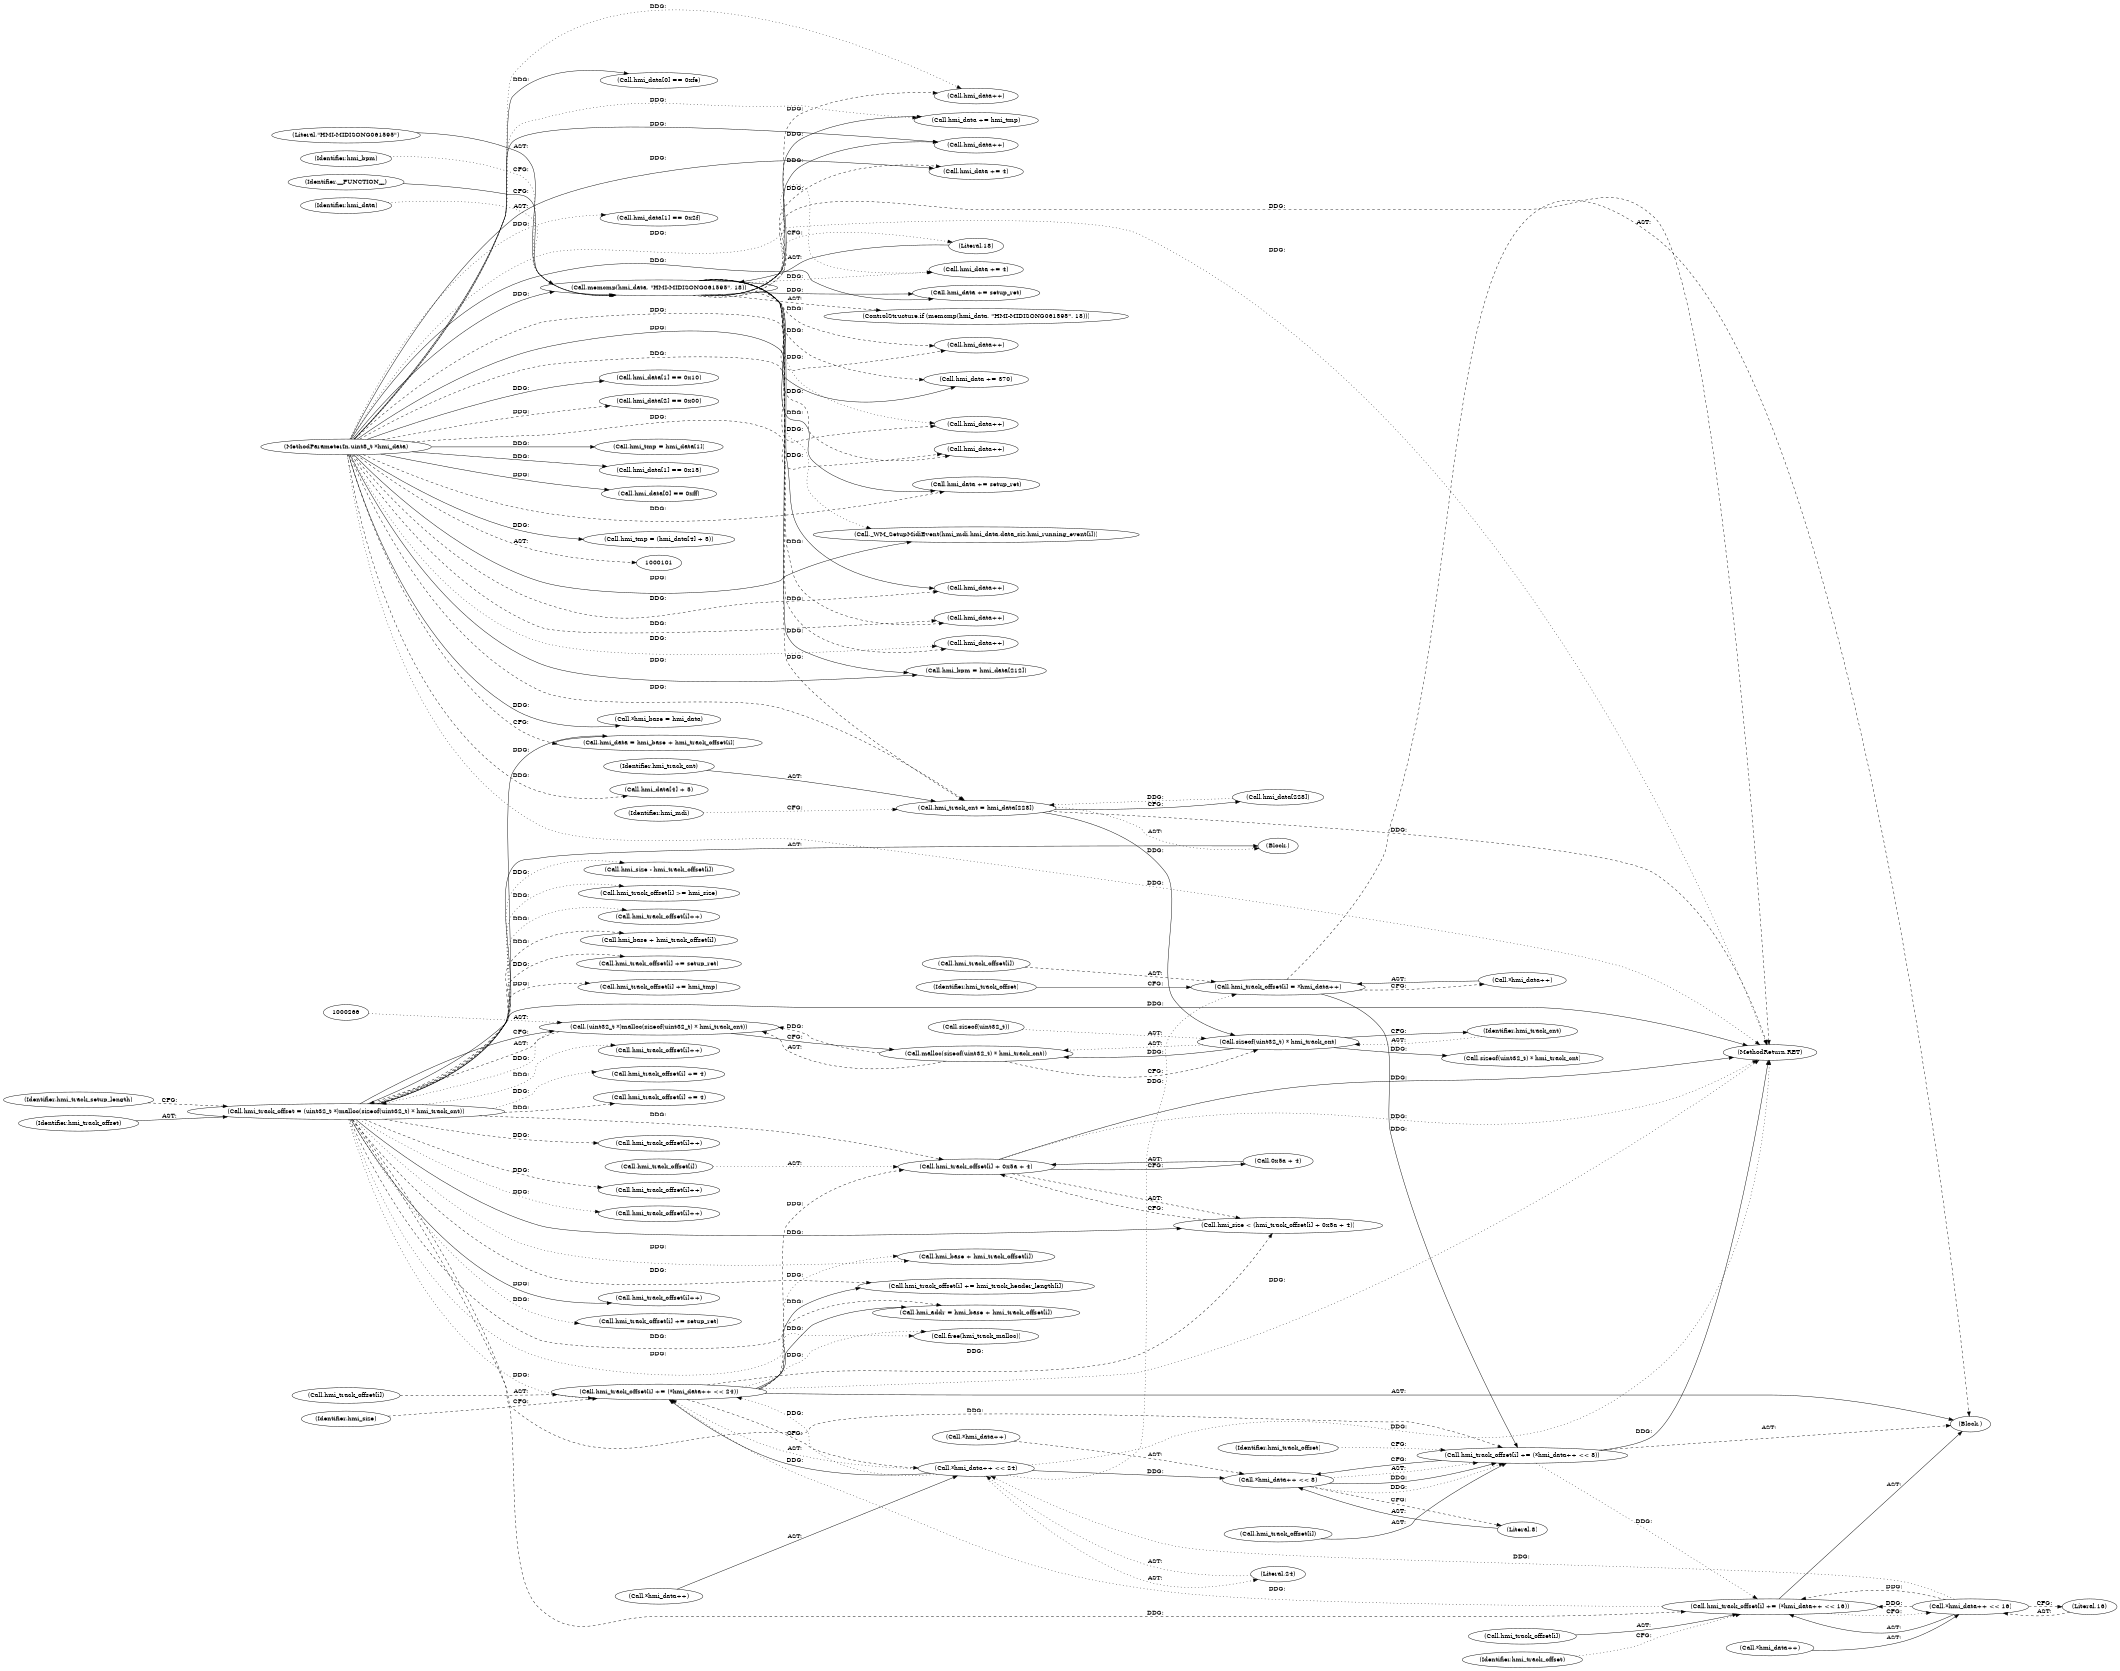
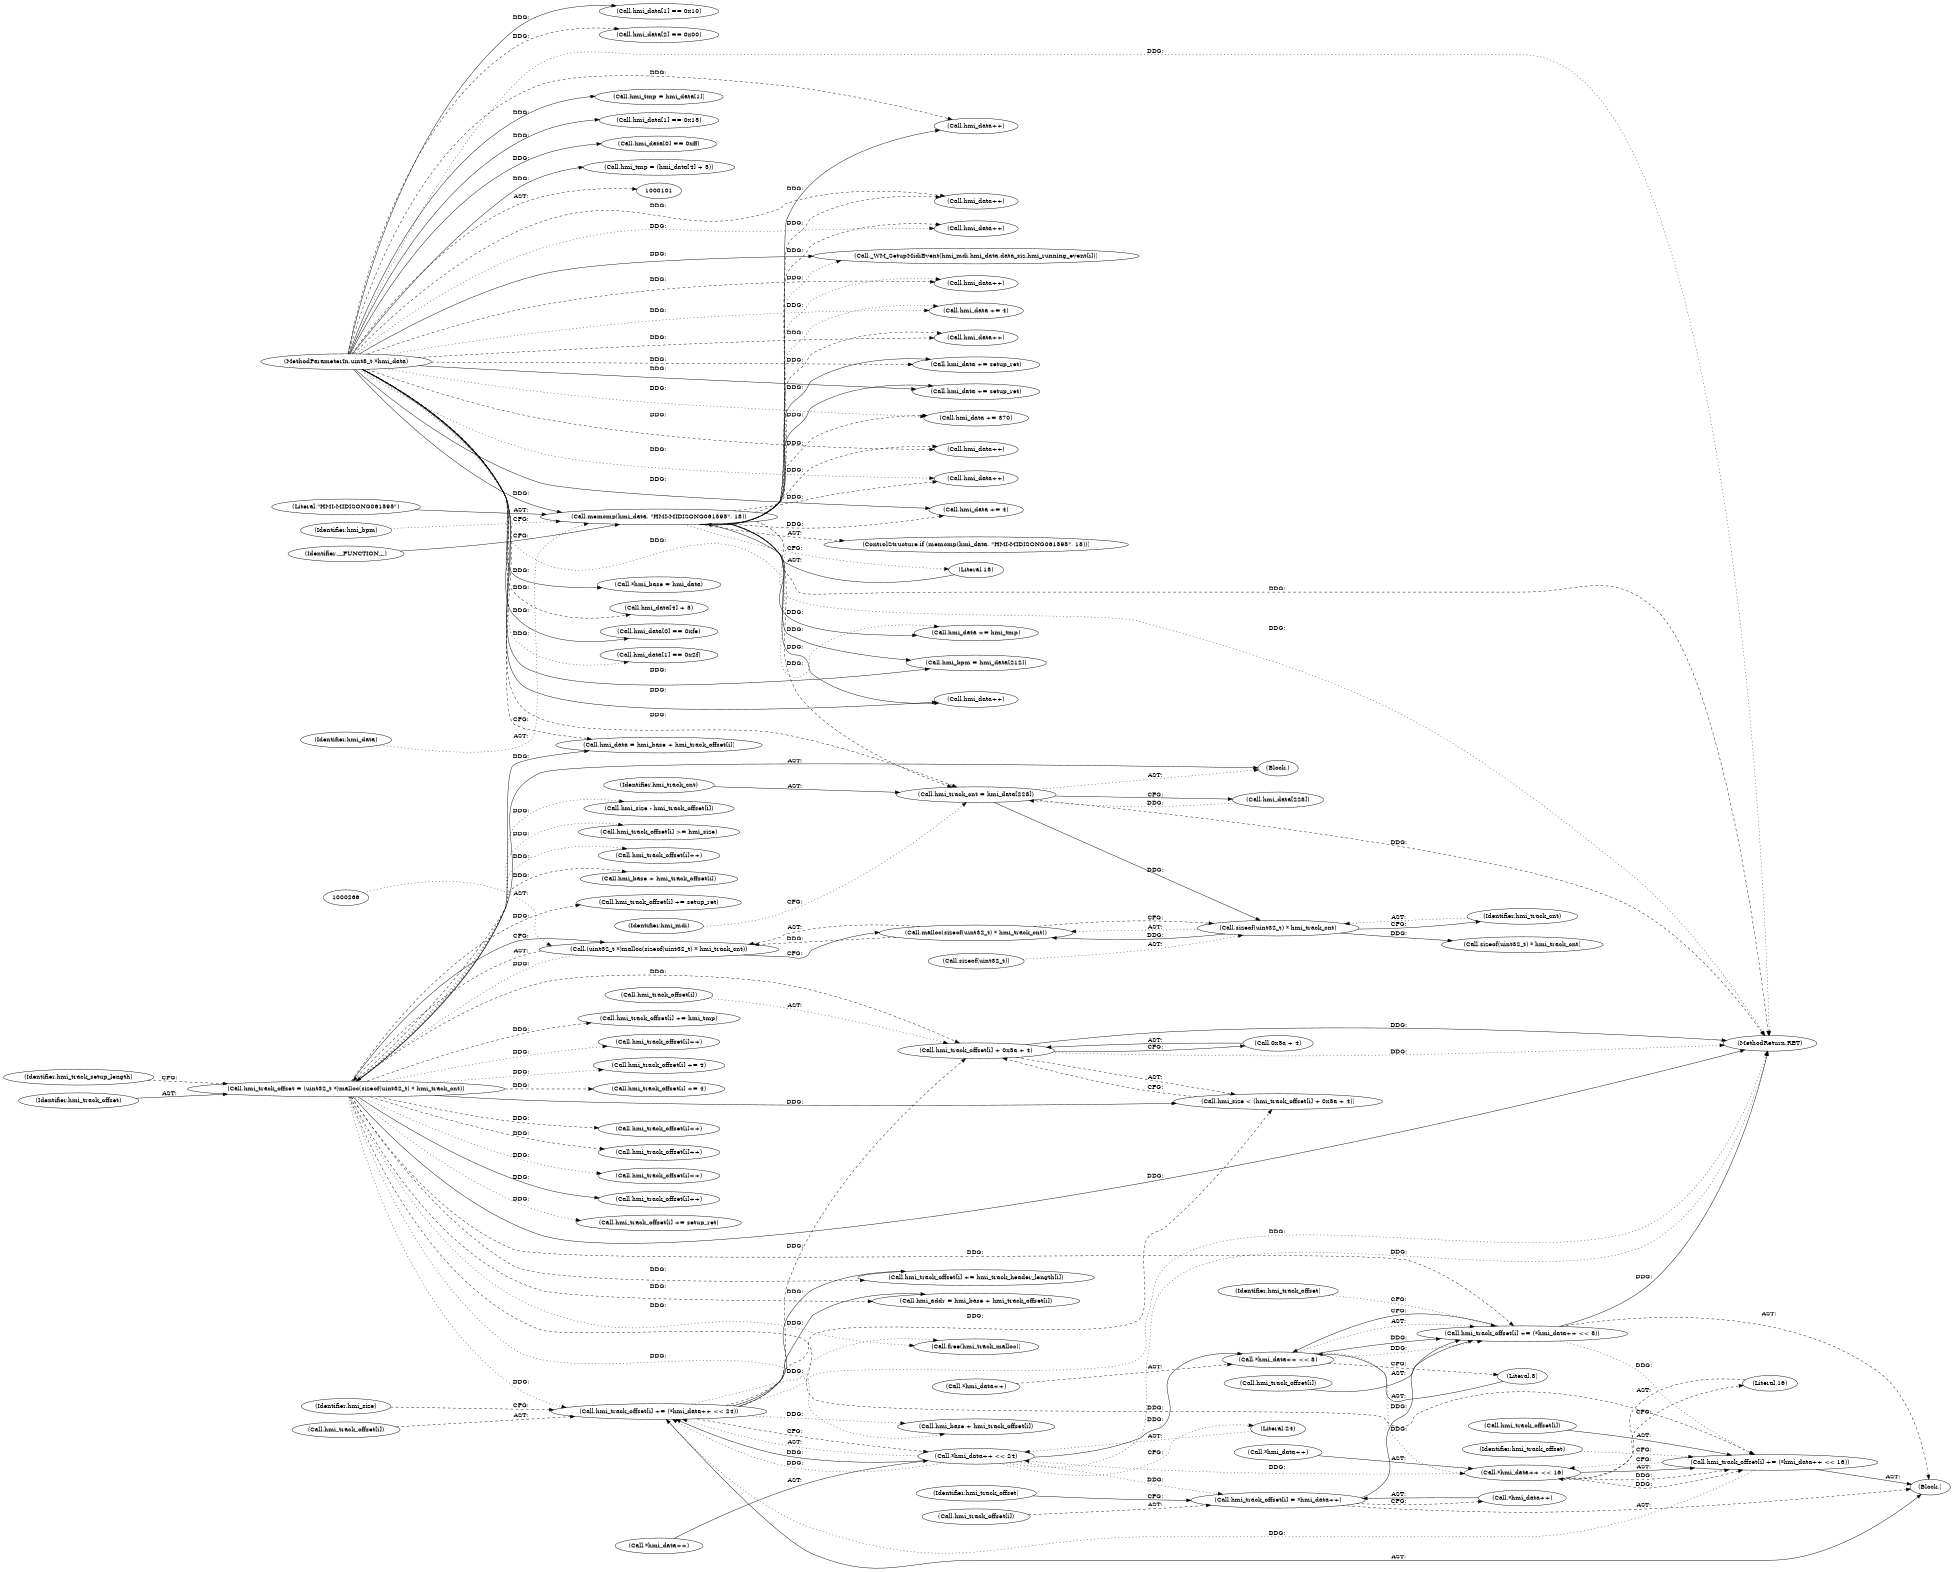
edge "(MethodParameterIn,uint8_t *hmi_data)" -> "(Call,hmi_data += 370)": style solid -> dotted
edge "(Call,*hmi_data++ << 8)" -> "(Call,*hmi_data++ << 16)": added, label "DDG:"
edge "(Call,*hmi_data++ << 24)" -> "(Literal,24)": label "AST: " -> "CFG: "
